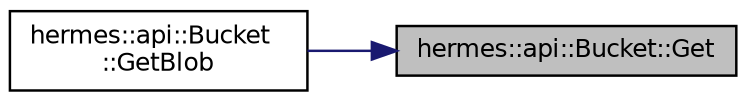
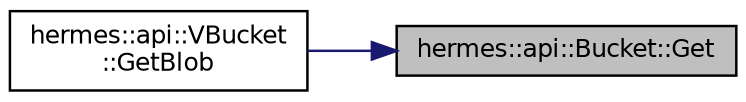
node "hermes::api::Bucket ::GetBlob": label "hermes::api::Bucket ::GetBlob" -> "hermes::api::VBucket ::GetBlob"
